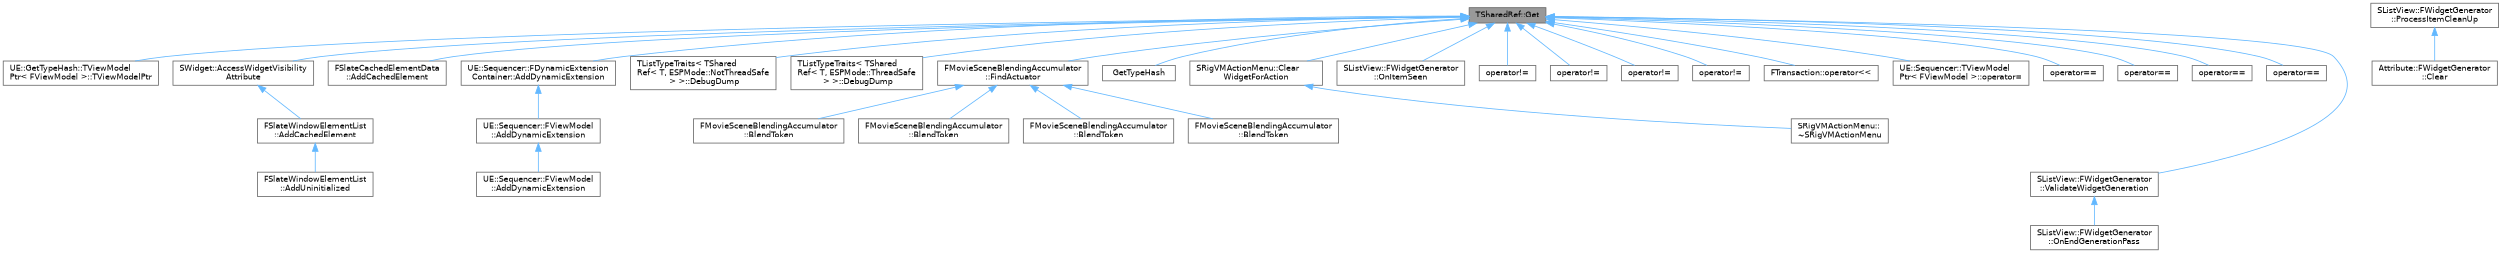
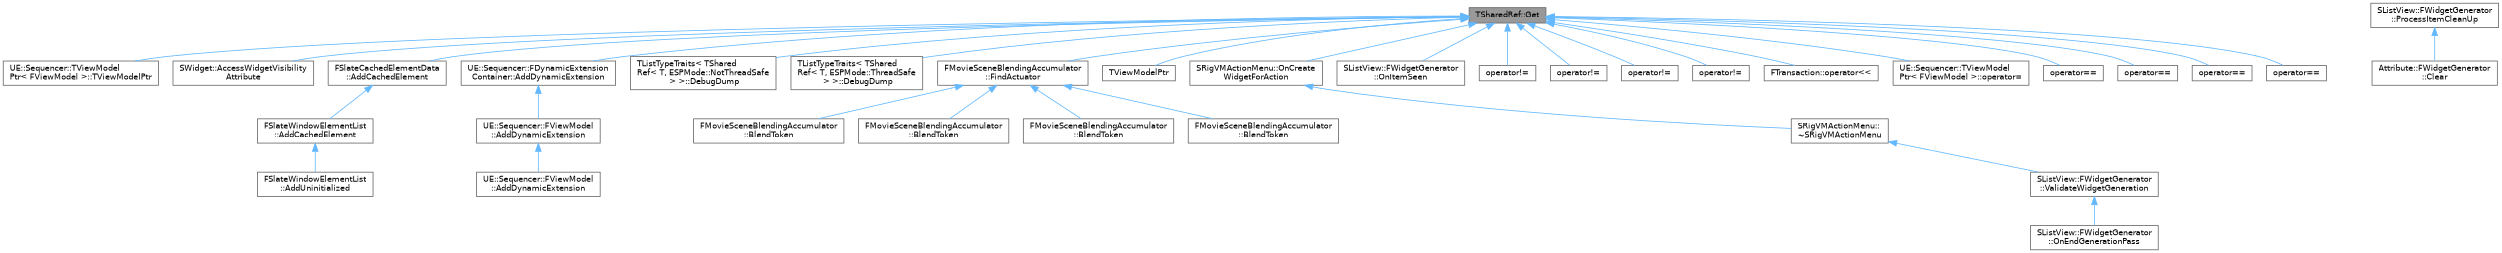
edge "SListView::FWidgetGenerator ::ValidateWidgetGeneration" -> "TSharedRef::Get": now "SListView::FWidgetGenerator ::ValidateWidgetGeneration" -> "SRigVMActionMenu:: ~SRigVMActionMenu"
node "UE::GetTypeHash::TViewModel Ptr< FViewModel >::TViewModelPtr": label "UE::GetTypeHash::TViewModel Ptr< FViewModel >::TViewModelPtr" -> "UE::Sequencer::TViewModel Ptr< FViewModel >::TViewModelPtr"
node "GetTypeHash": label "GetTypeHash" -> "TViewModelPtr"
node "SRigVMActionMenu::Clear WidgetForAction": label "SRigVMActionMenu::Clear WidgetForAction" -> "SRigVMActionMenu::OnCreate WidgetForAction"
edge "FSlateWindowElementList ::AddCachedElement" -> "SWidget::AccessWidgetVisibility Attribute": now "FSlateWindowElementList ::AddCachedElement" -> "FSlateCachedElementData ::AddCachedElement"
